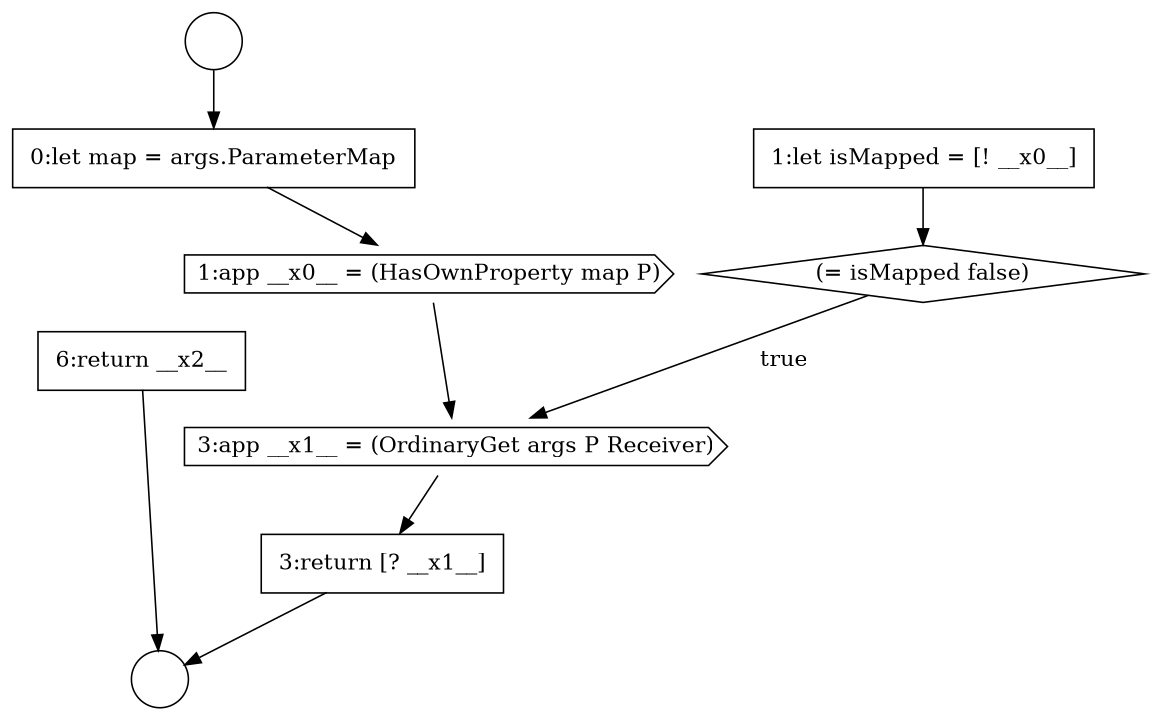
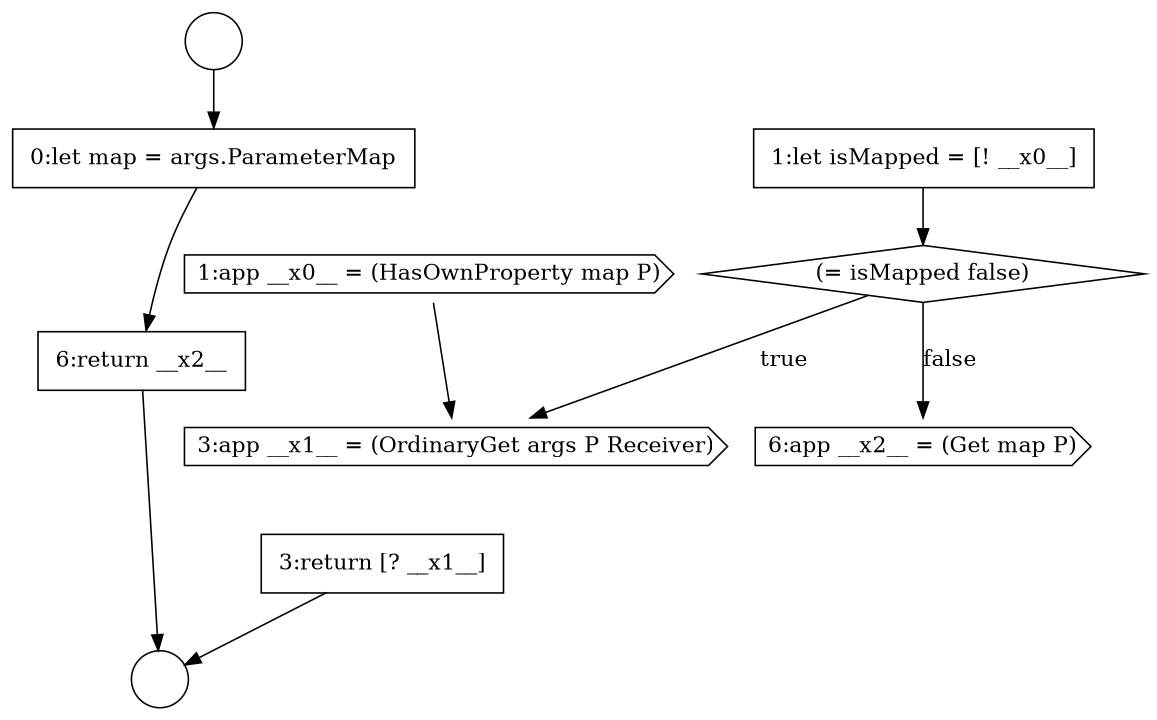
edge "0:let map = args.ParameterMap" -> "1:app __x0__ = (HasOwnProperty map P)": now "0:let map = args.ParameterMap" -> "6:return __x2__"
node "6:app __x2__ = (Get map P)": added
edge "3:app __x1__ = (OrdinaryGet args P Receiver)" -> "3:return [? __x1__]": removed
